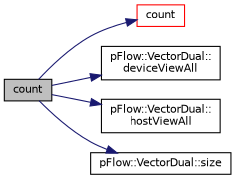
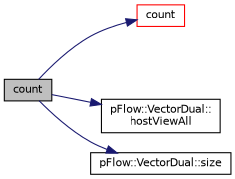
node "pFlow::VectorDual:: deviceViewAll": removed
